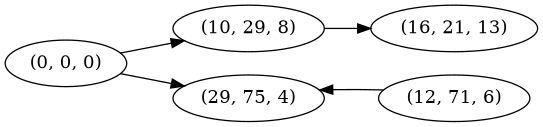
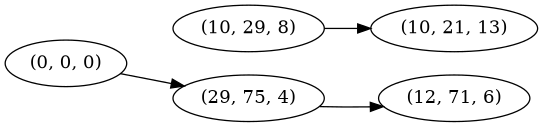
node "(16, 21, 13)": label "(16, 21, 13)" -> "(10, 21, 13)"
edge "(0, 0, 0)" -> "(10, 29, 8)": removed
edge "(12, 71, 6)" -> "(29, 75, 4)": reversed
